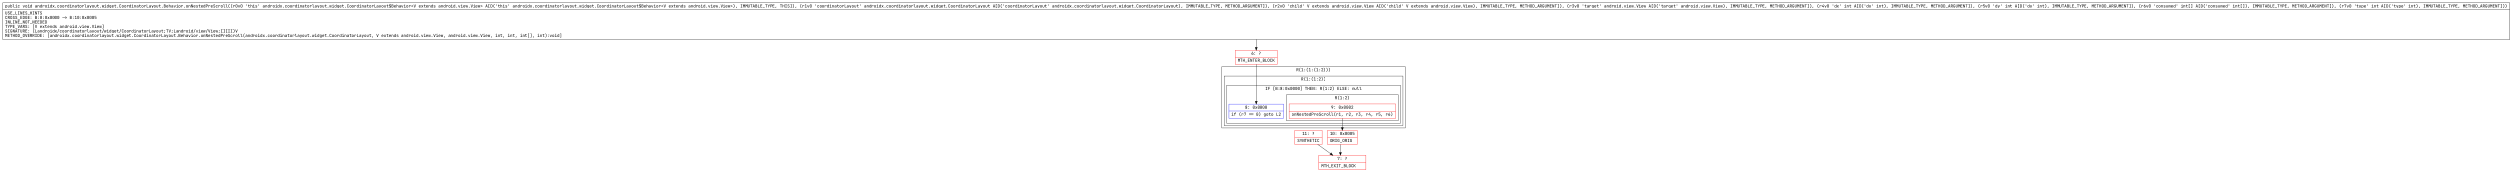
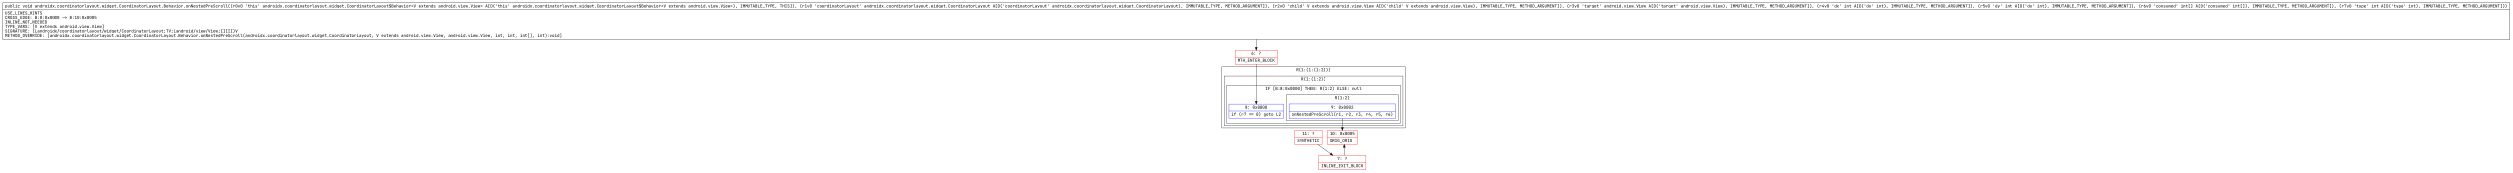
node "9: 0x0002": color red -> blue
edge "10: 0x0005" -> "7: ?": reversed
node "7: ?": text "MTH_EXIT_BLOCK" -> "INLINE_EXIT_BLOCK"
